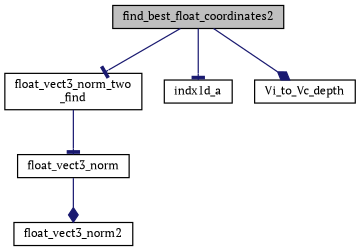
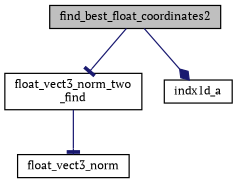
edge "find_best_float_coordinates2" -> "indx1d_a": arrowhead tee -> diamond
node "Vi_to_Vc_depth": removed
node "float_vect3_norm2": removed
